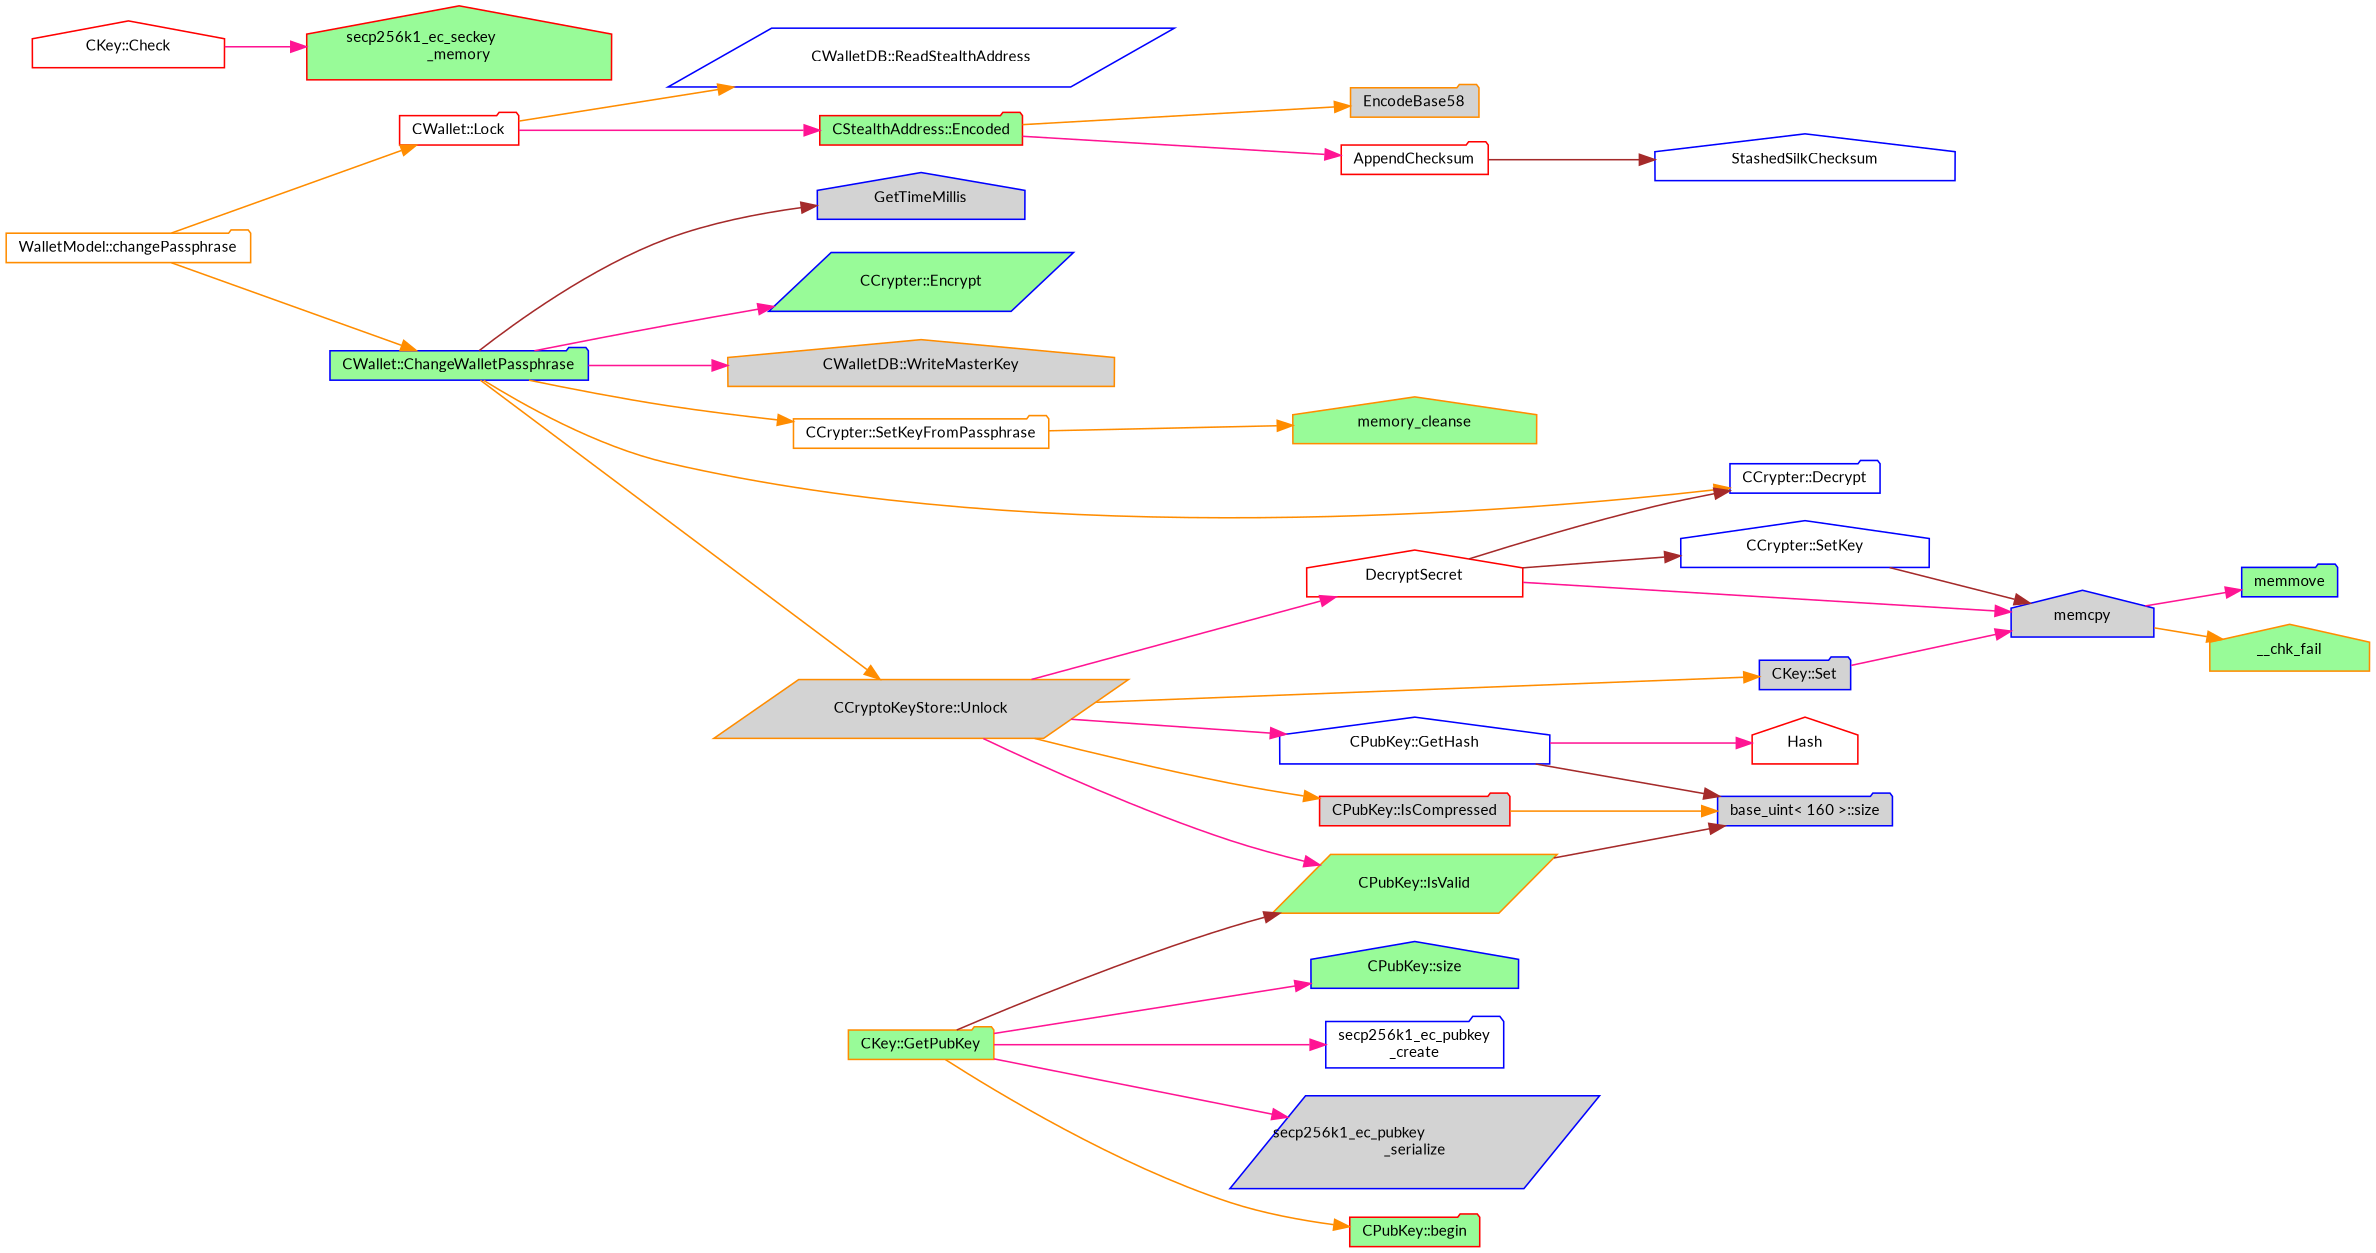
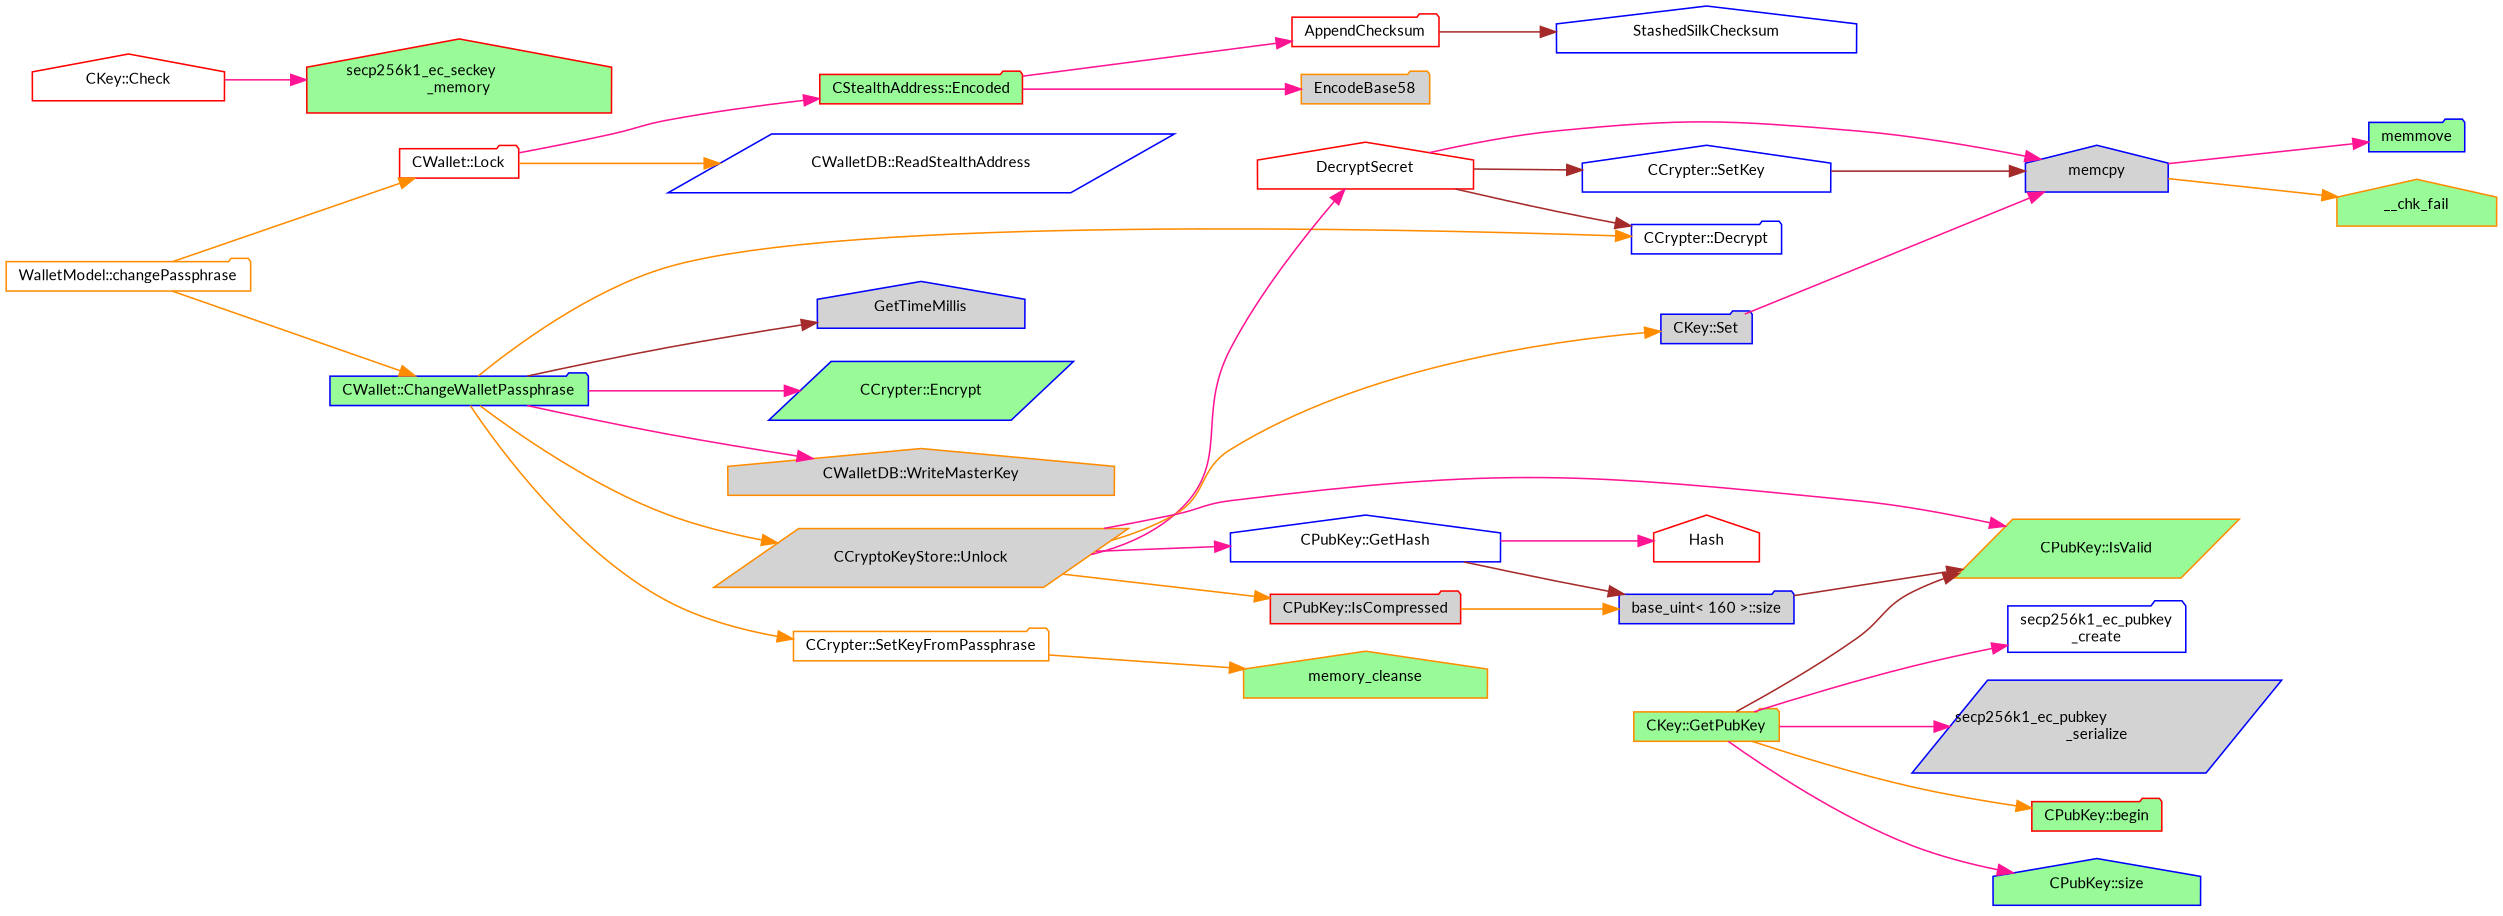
edge "CStealthAddress::Encoded" -> "EncodeBase58": color darkorange -> deeppink
edge "CPubKey::IsValid" -> "base_uint< 160 >::size": reversed
